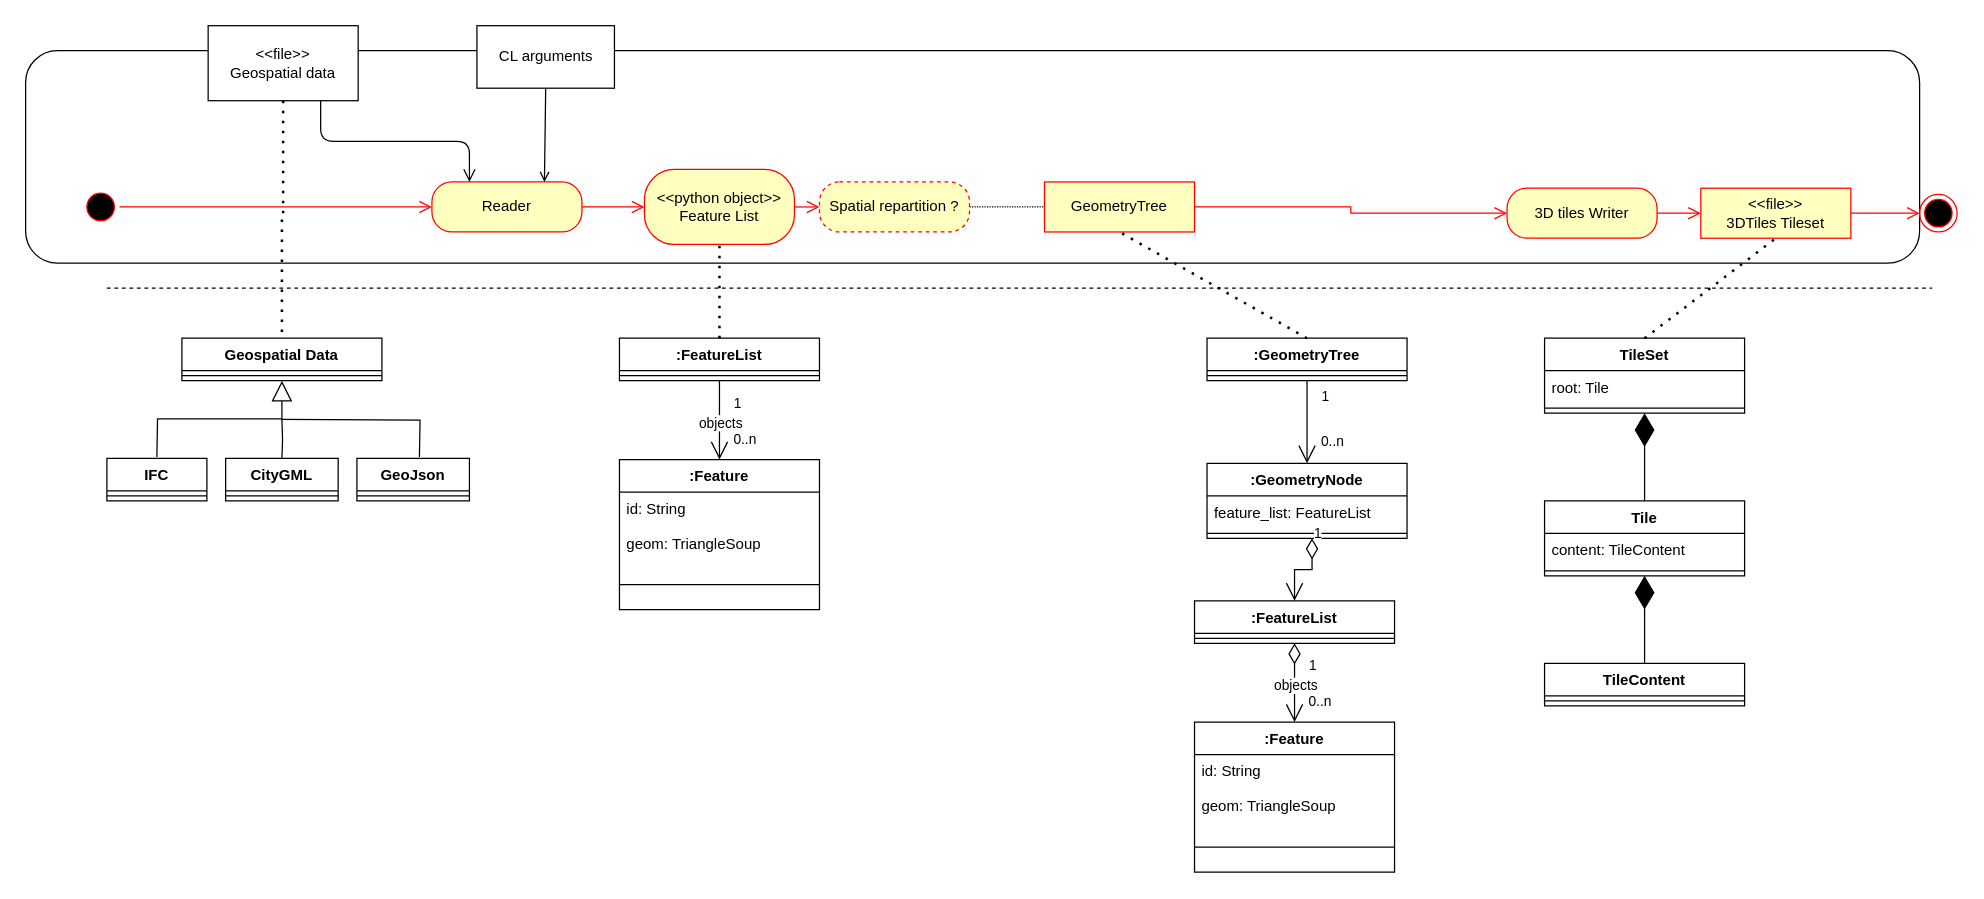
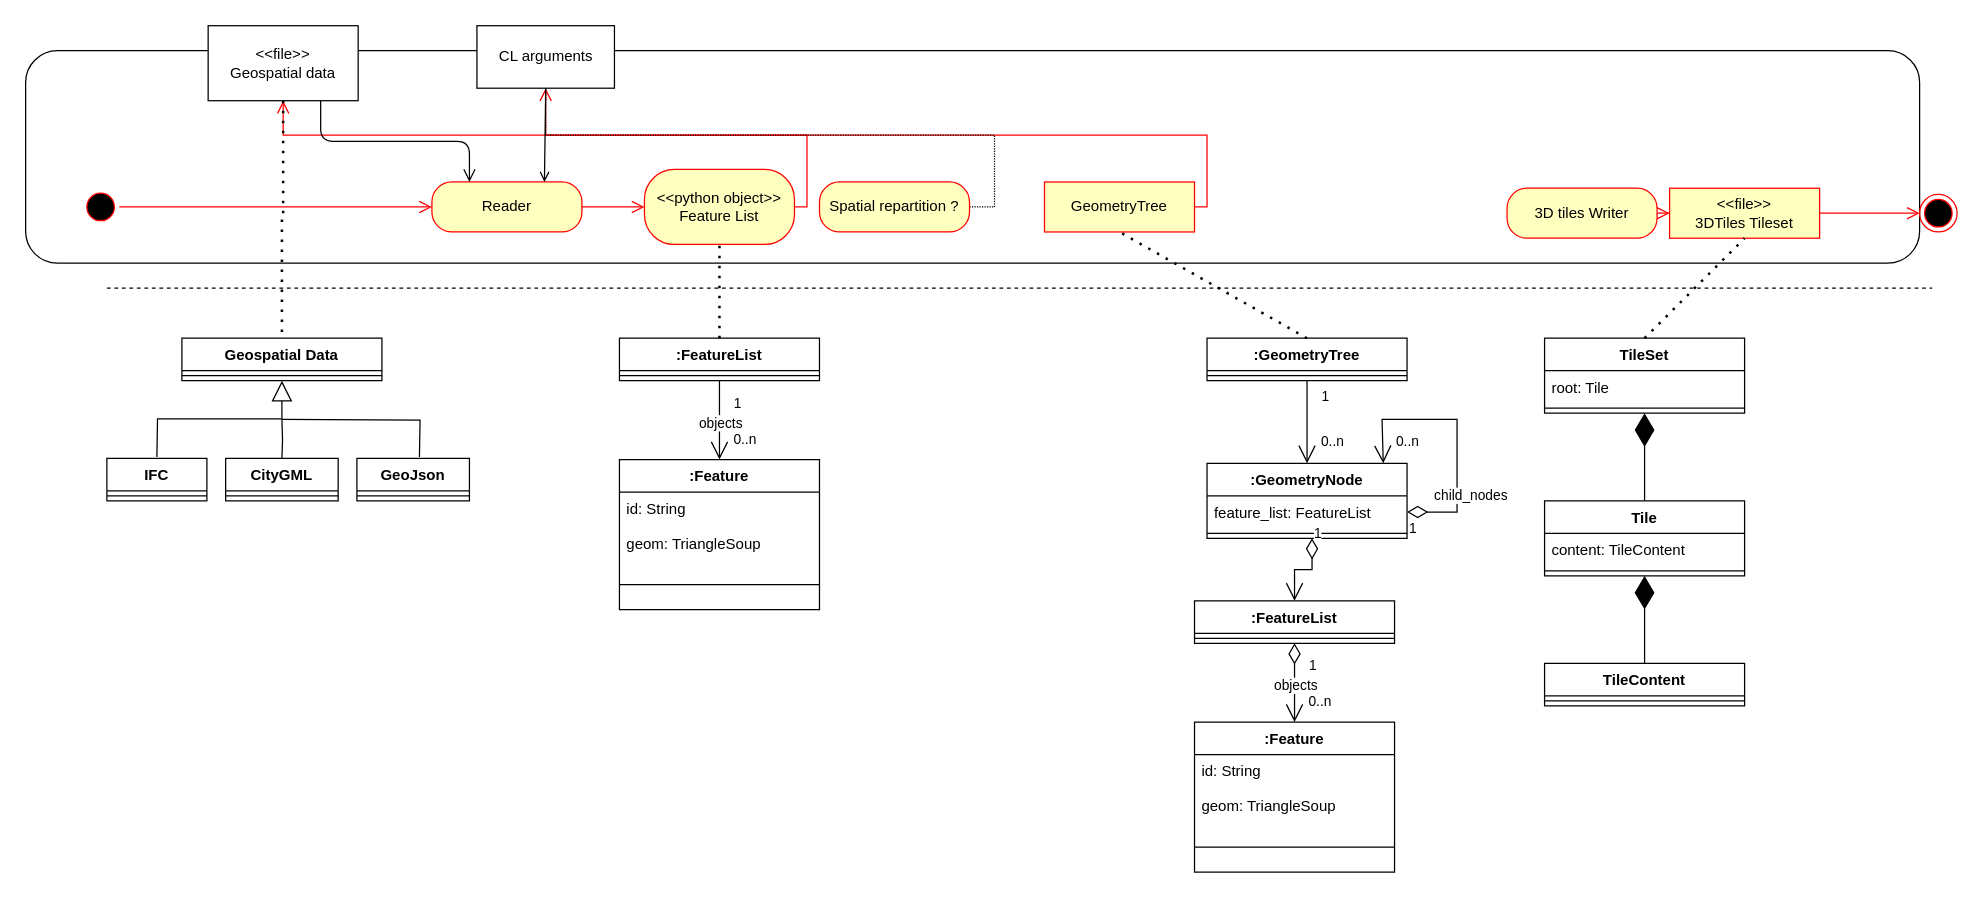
edge "<<python object>> Feature List" -> "Spatial repartition ?": now "<<python object>> Feature List" -> "<<file>> Geospatial data"
node "Spatial repartition ?": style dashed -> solid
edge "Spatial repartition ?" -- "GeometryTree": now "Spatial repartition ?" -- "CL arguments"
edge "GeometryTree" -> "3D tiles Writer": now "GeometryTree" -> "CL arguments"
node "<<file>> 3DTiles Tileset": moved (1776, 213) -> (1744, 213)
edge ":GeometryNode" -- "feature_list: FeatureList": added, labels "0..n", "child_nodes", "1"
